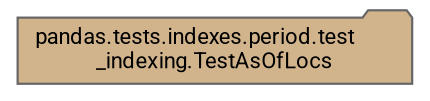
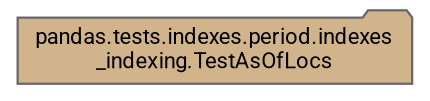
node "pandas.tests.indexes.period.test _indexing.TestAsOfLocs": label "pandas.tests.indexes.period.test _indexing.TestAsOfLocs" -> "pandas.tests.indexes.period.indexes _indexing.TestAsOfLocs"
